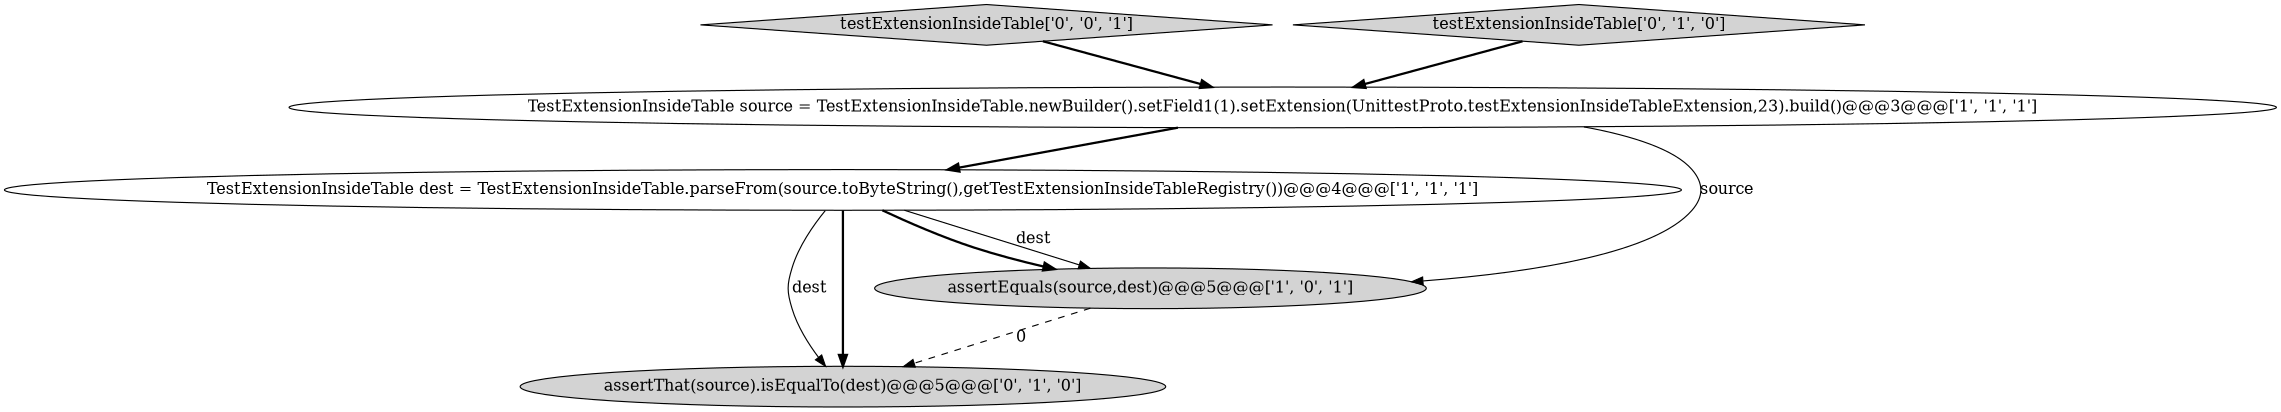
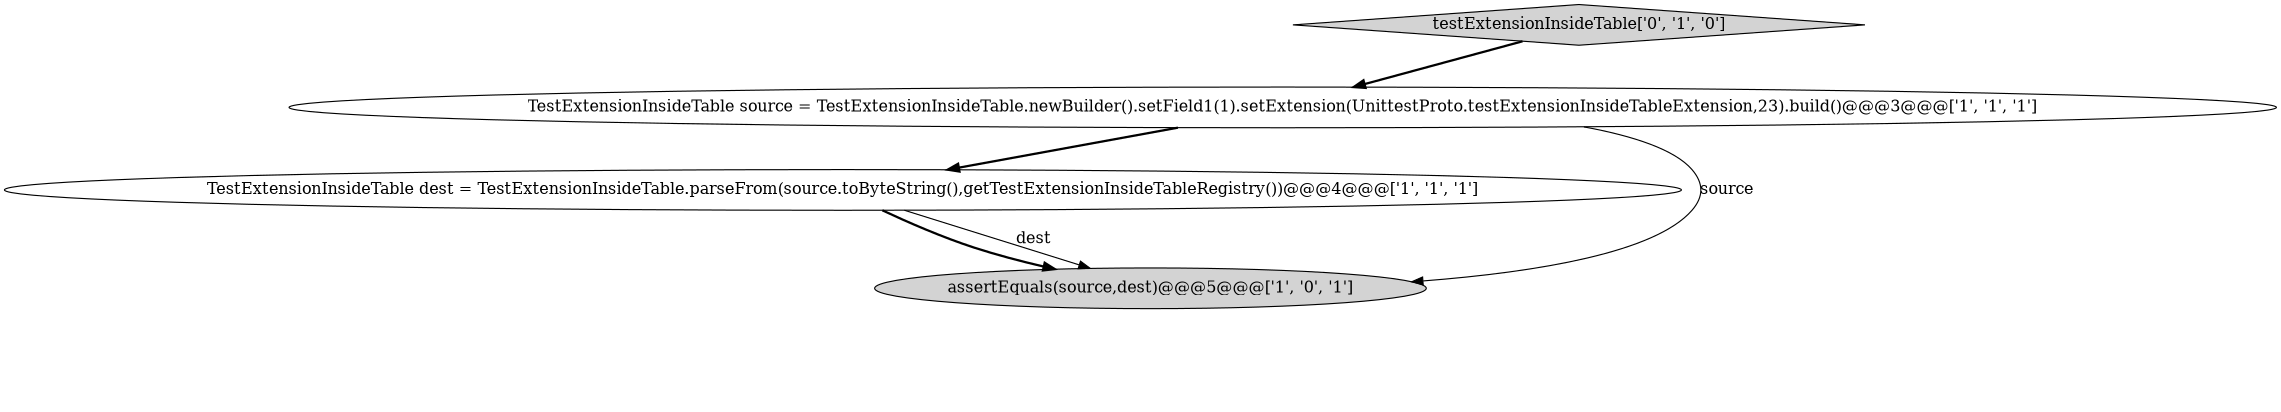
node "testExtensionInsideTable['0', '0', '1']": removed
node "assertThat(source).isEqualTo(dest)@@@5@@@['0', '1', '0']": removed
